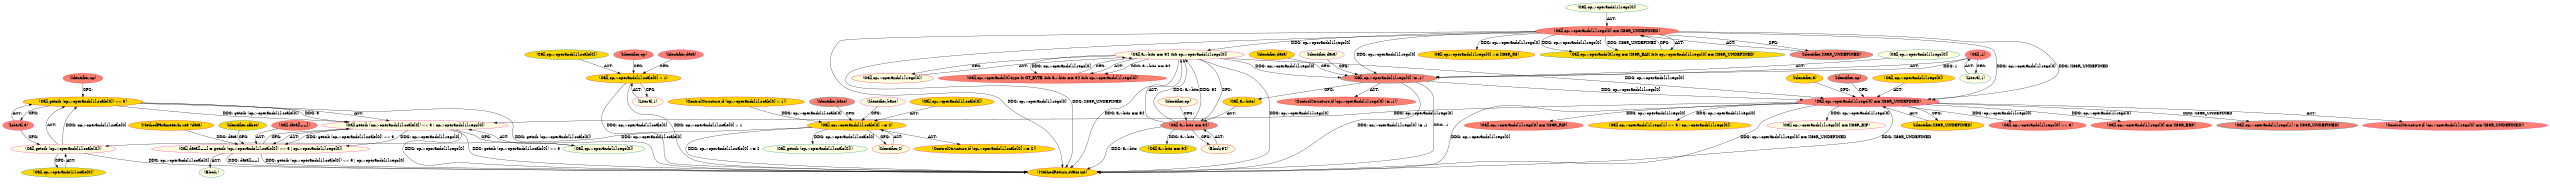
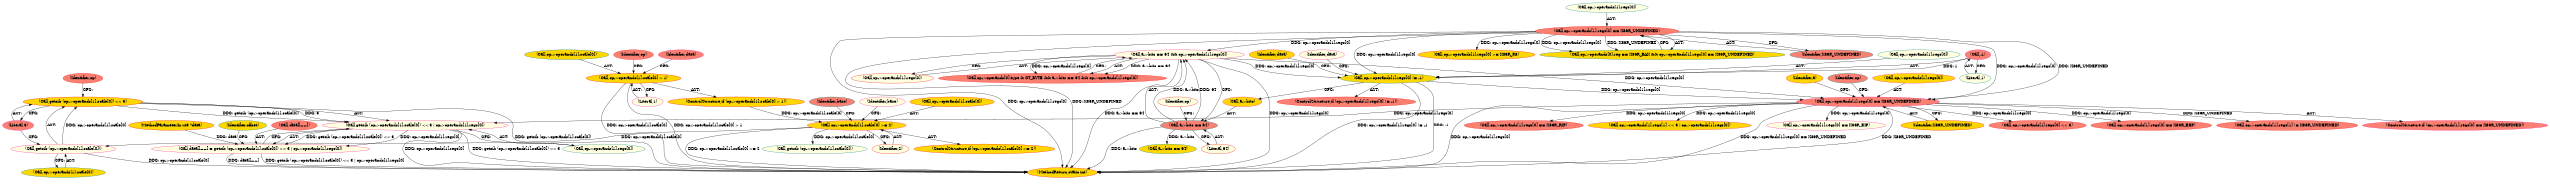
node "(Call,op->operands[1].regs[0] != -1)": fillcolor salmon -> gold
edge "(Call,op->operands[1].scale[0] > 1)" -> "(ControlStructure,if (op->operands[1].scale[0] > 1))": added, label "AST:"
node "(Call,op->operands[1].regs[1] != X86R_UNDEFINED)": color teal -> red
node "(ControlStructure,if (op->operands[1].scale[0] >= 2))": color deeppink -> red
node "(Block,64)": label "(Block,64)" -> "(Literal,64)"
node "(Block,)": removed
